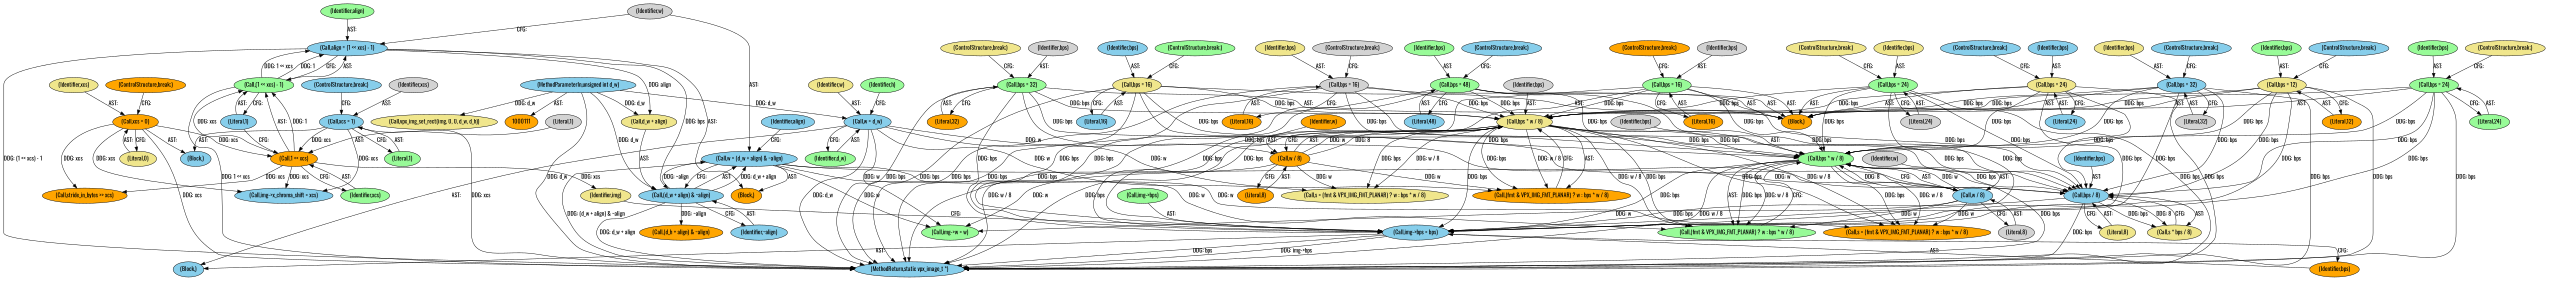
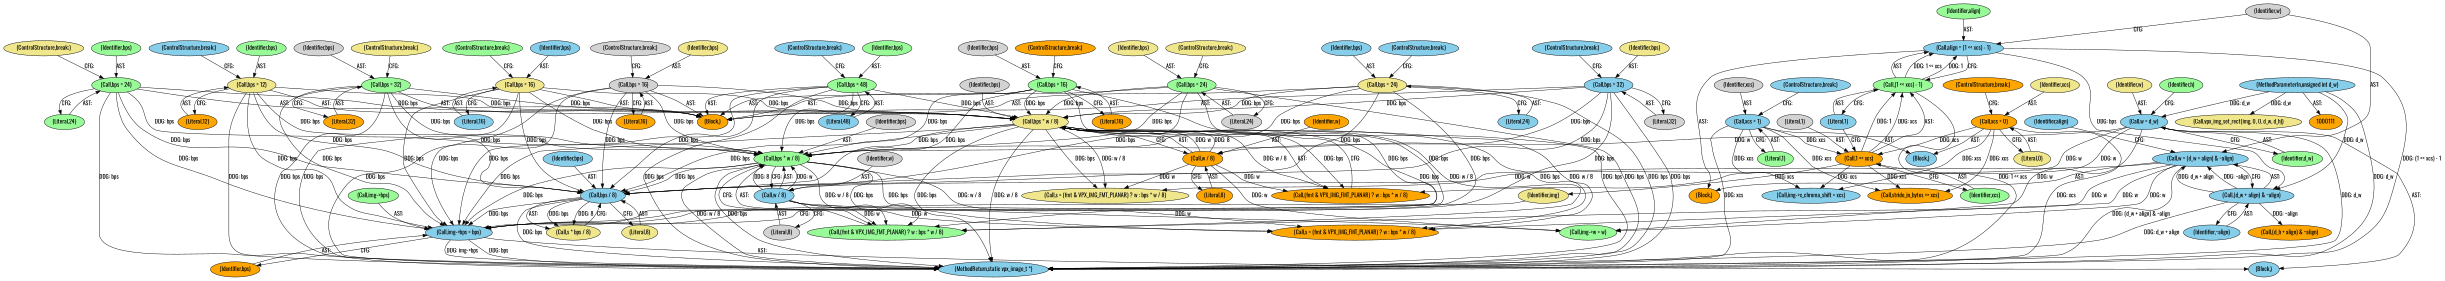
node "(Call,d_w + align)": removed
edge "(Call,xcs = 1)" -> "(Call,stride_in_bytes >> xcs)": added, label "DDG: xcs"
